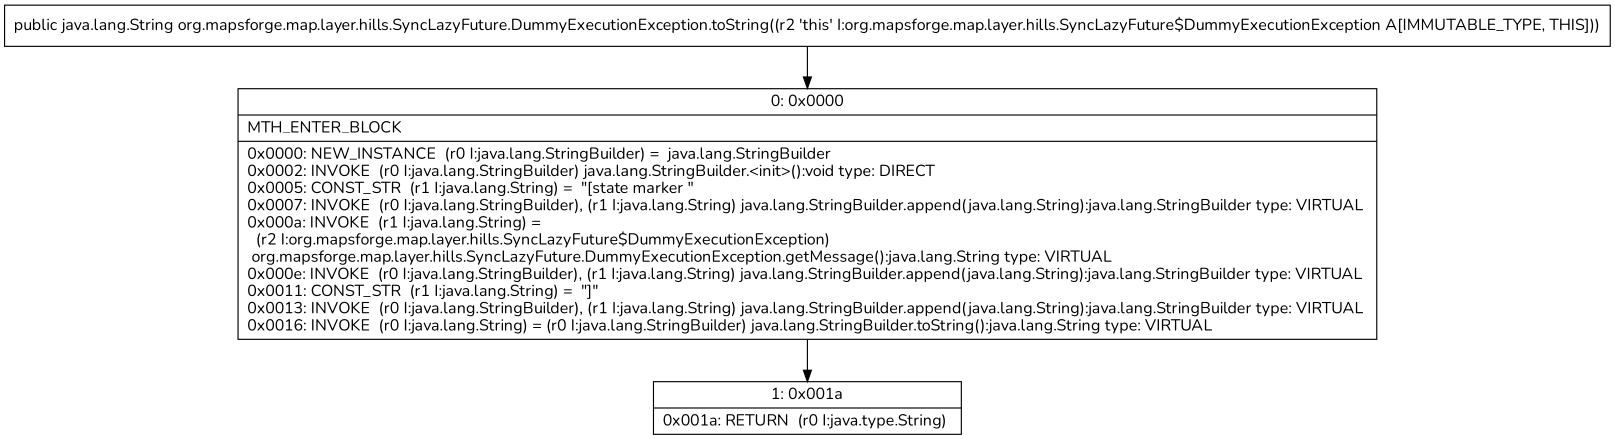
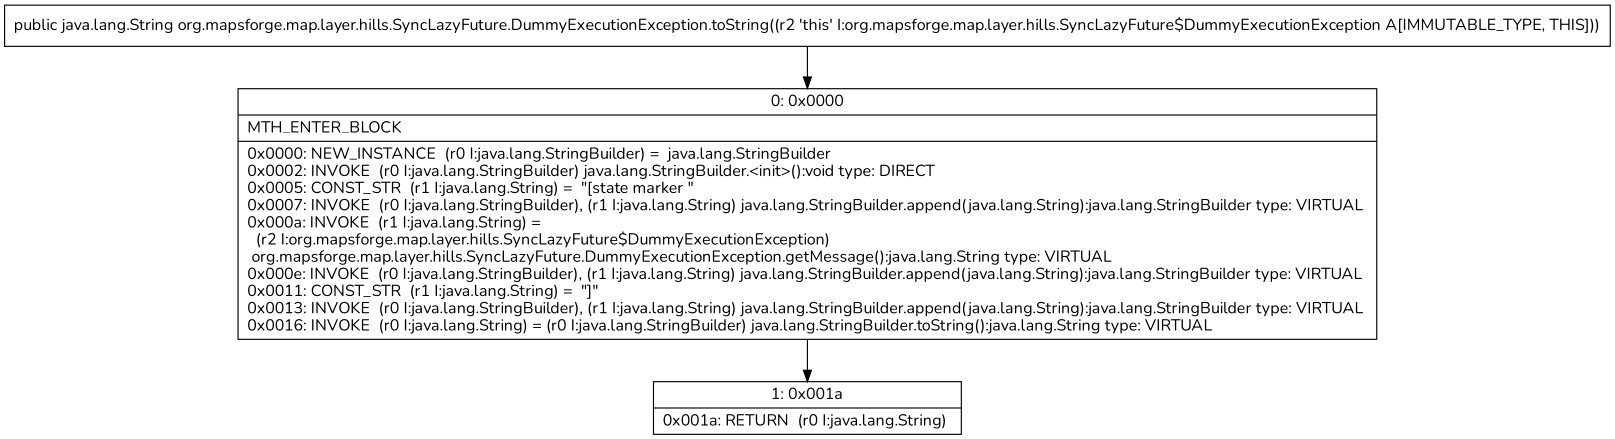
node "1: 0x001a": text "0x001a: RETURN  (r0 I:java.type.String)" -> "0x001a: RETURN  (r0 I:java.lang.String)"
